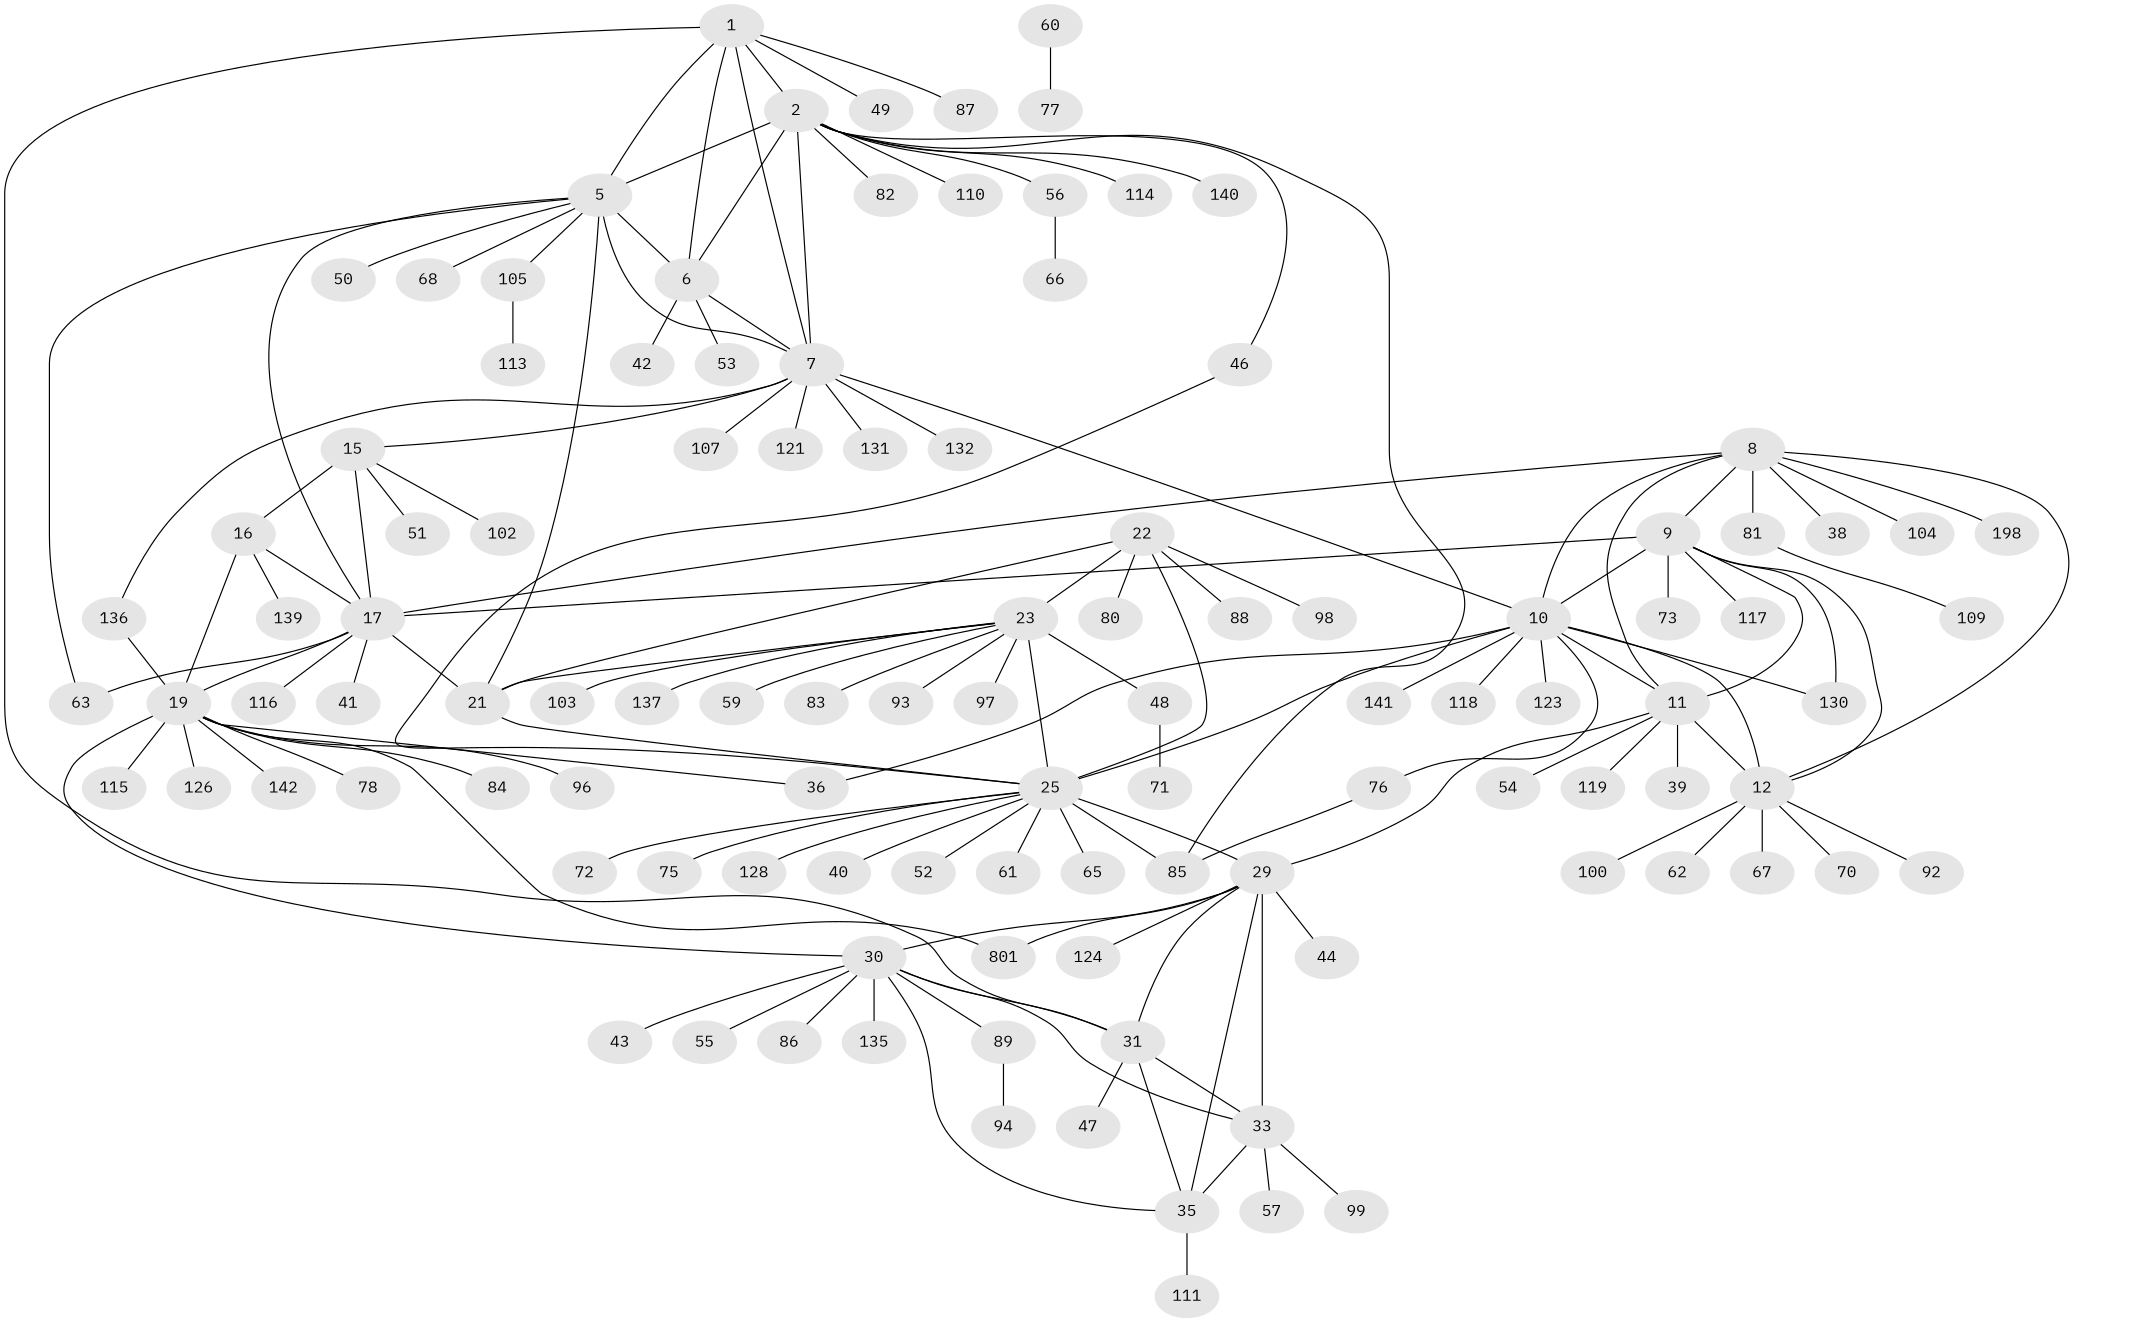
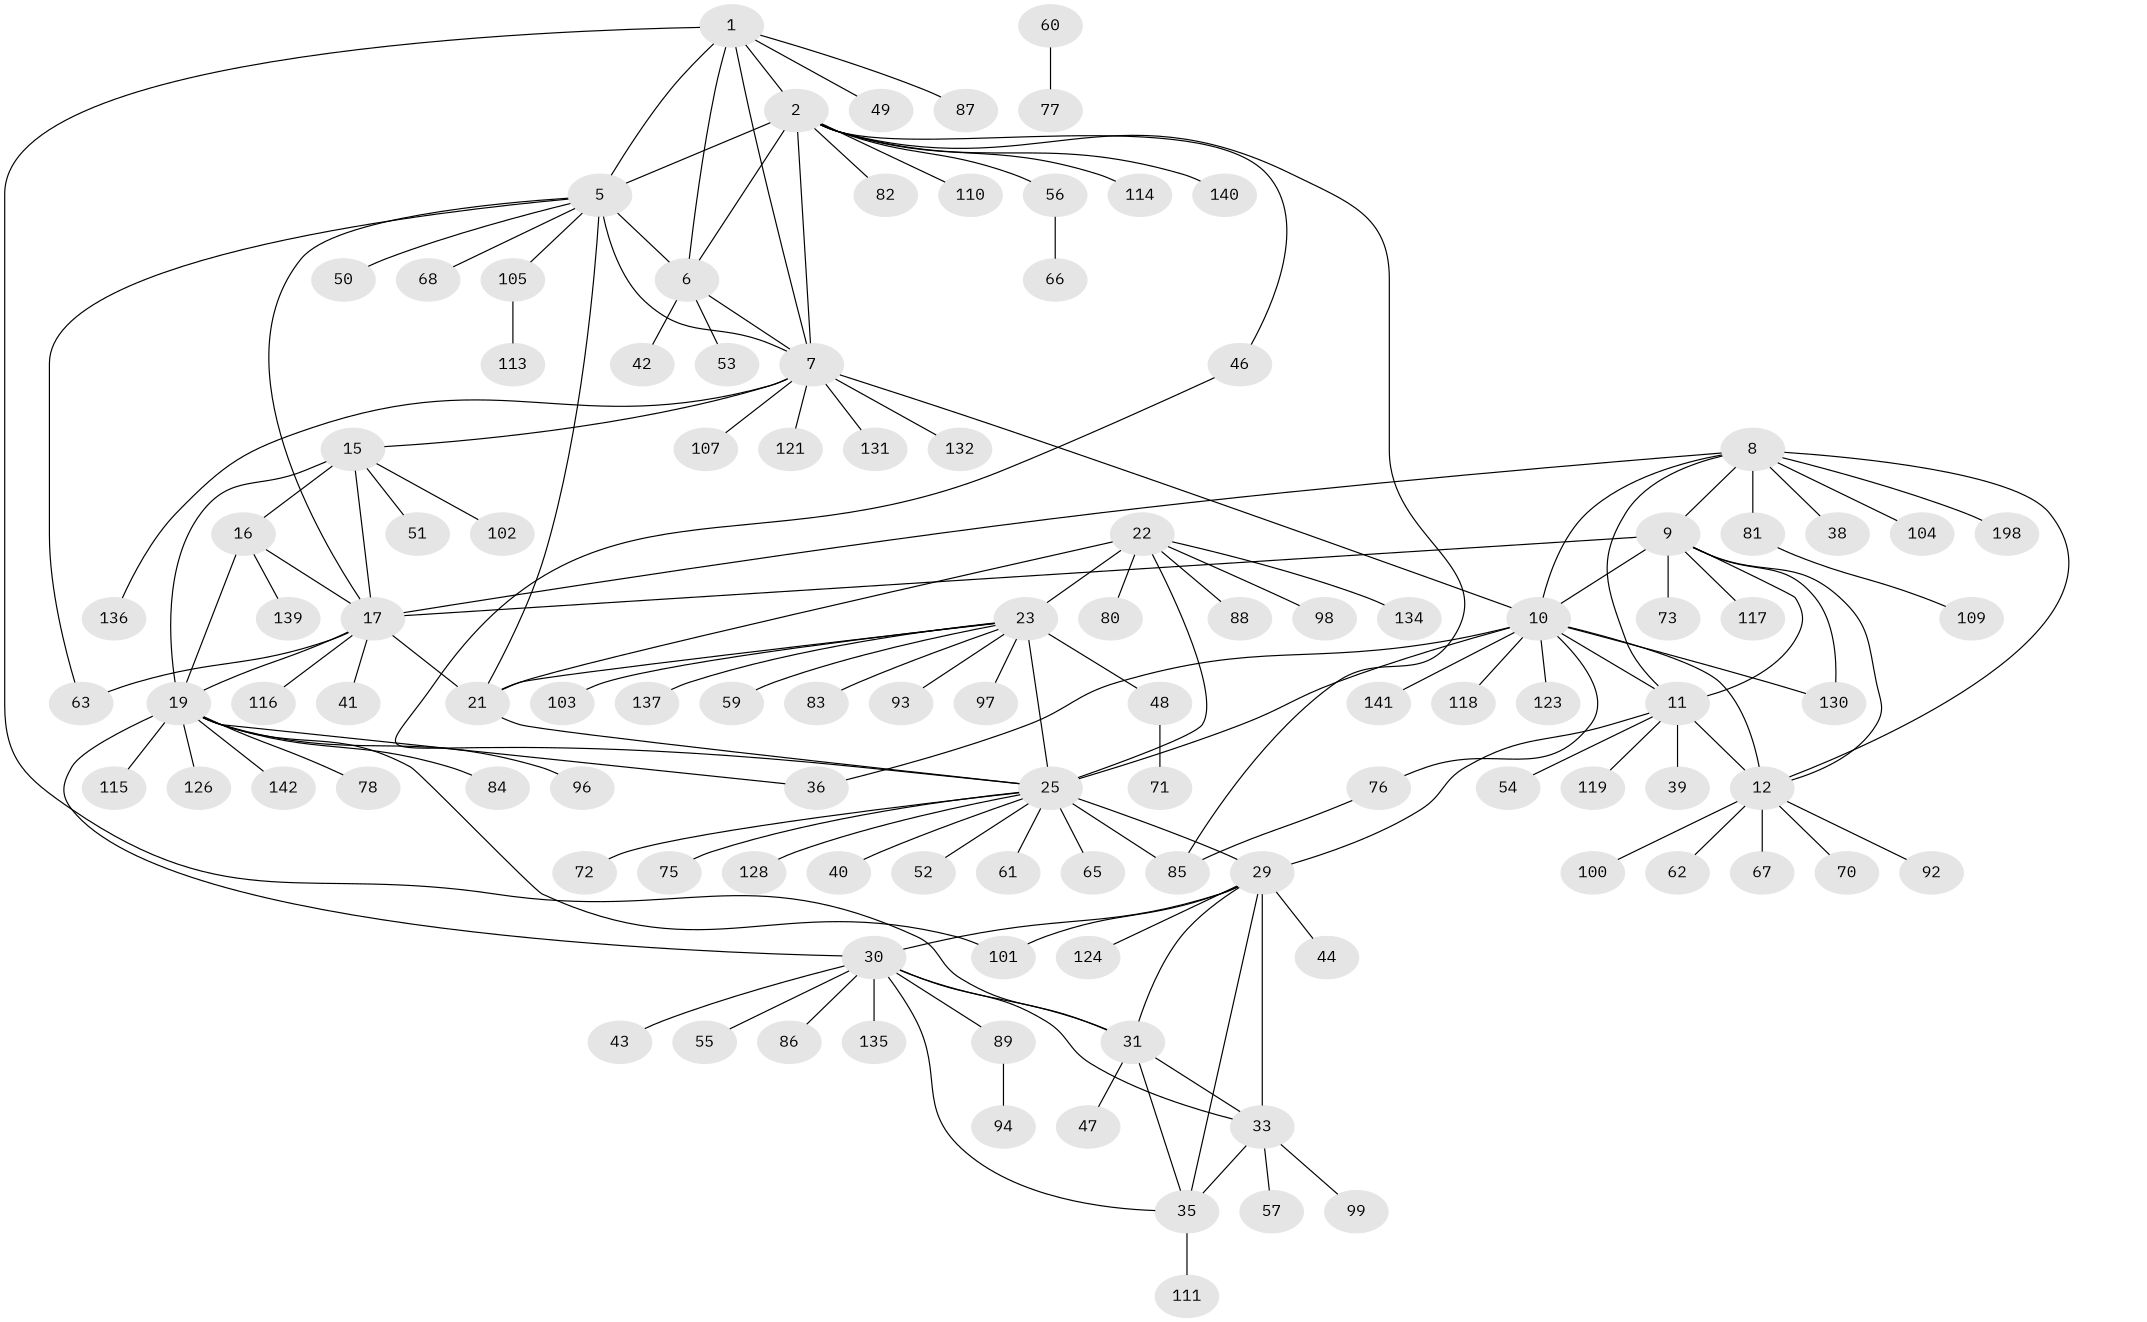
node "134": added
edge "136" -- "19": now "15" -- "19"
node "801": label "801" -> "101"
